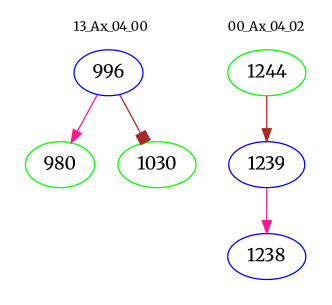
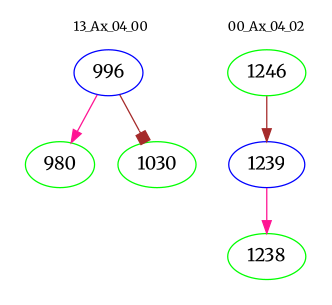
node "1244": label "1244" -> "1246"
node "1238": color blue -> green
